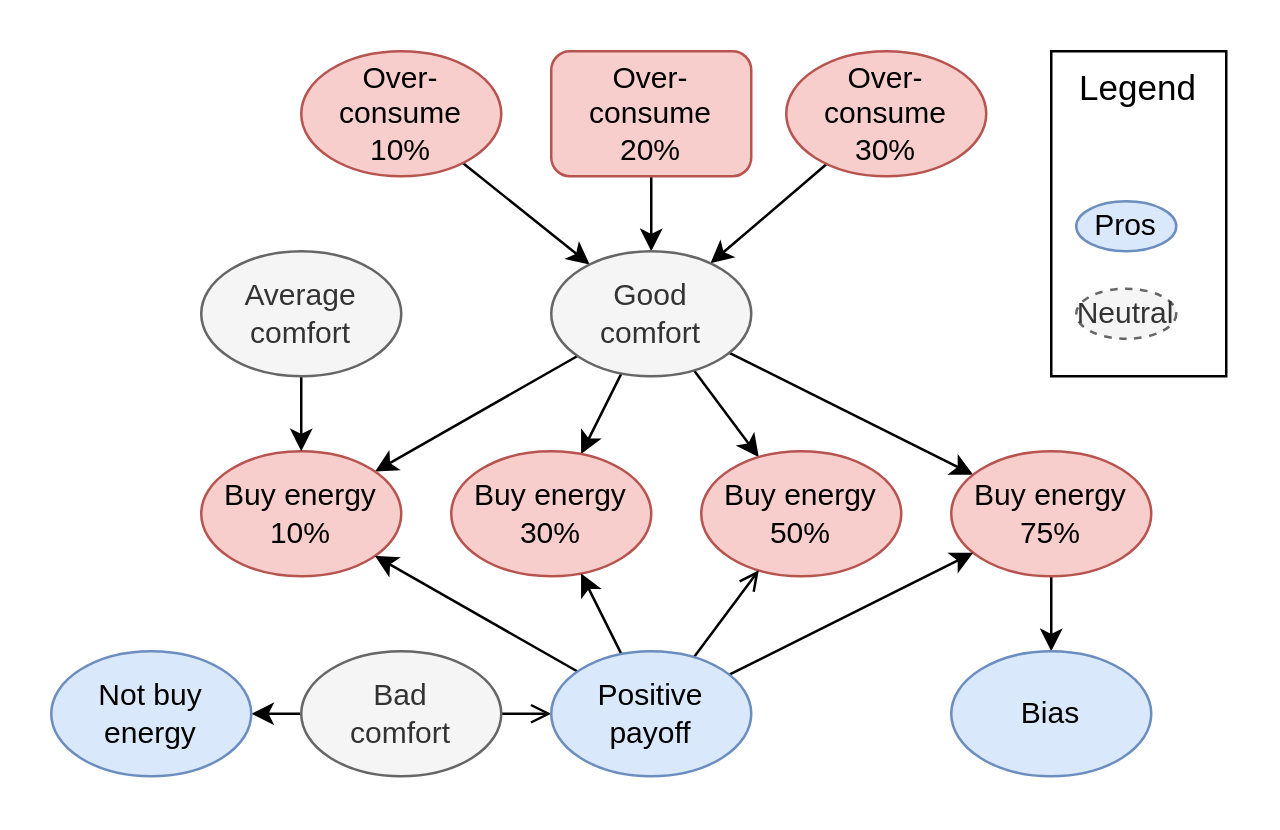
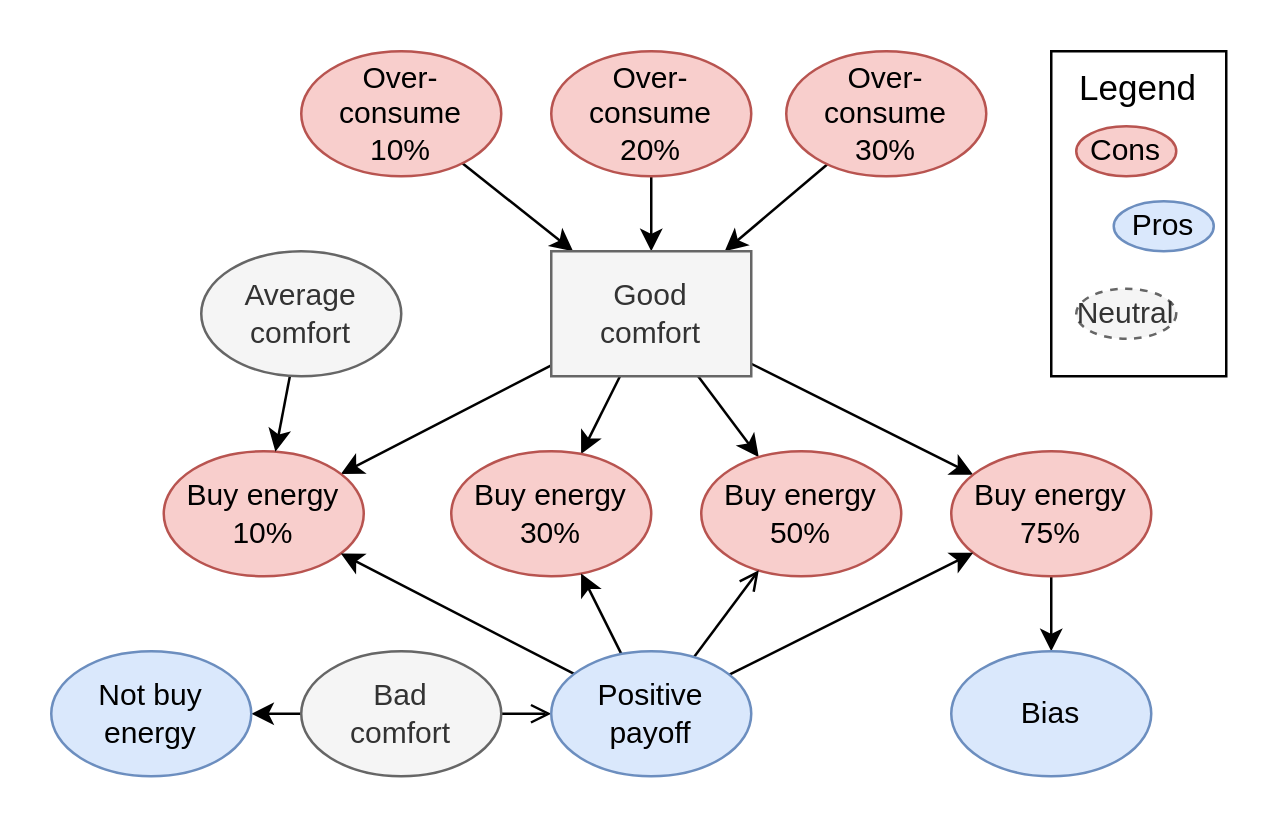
node "Over-consume 20%": shape rounded rectangle -> ellipse
node "Cons": added
node "Pros": moved (1126, 226) -> (1164, 226)
node "Good comfort": shape ellipse -> rectangle
node "Buy energy 10%": moved (301, 514) -> (264, 514)
